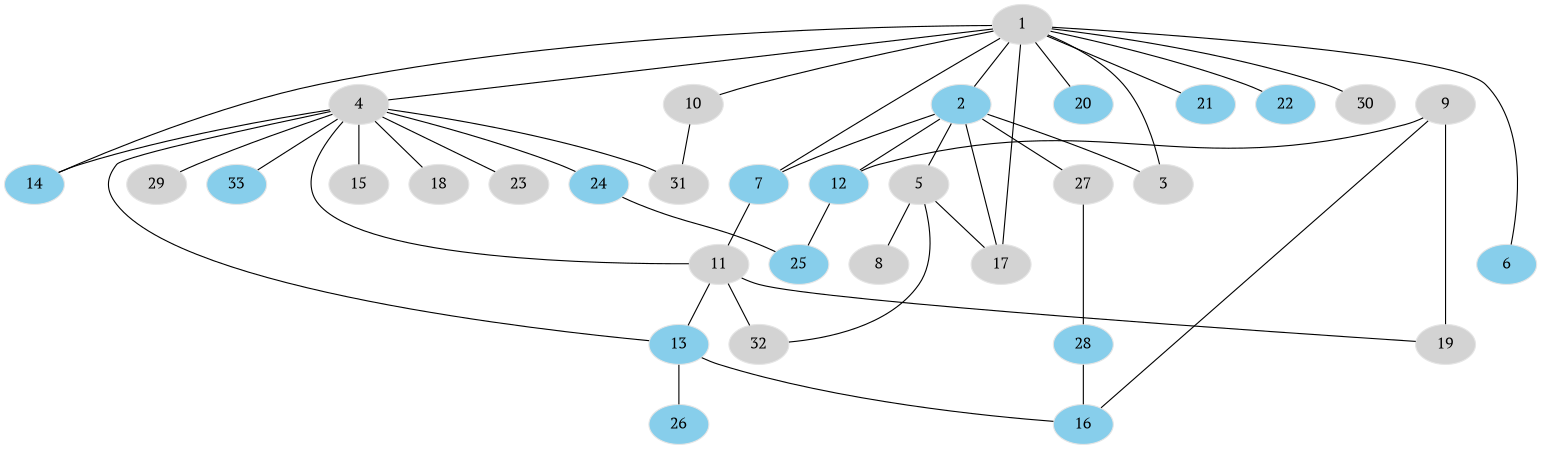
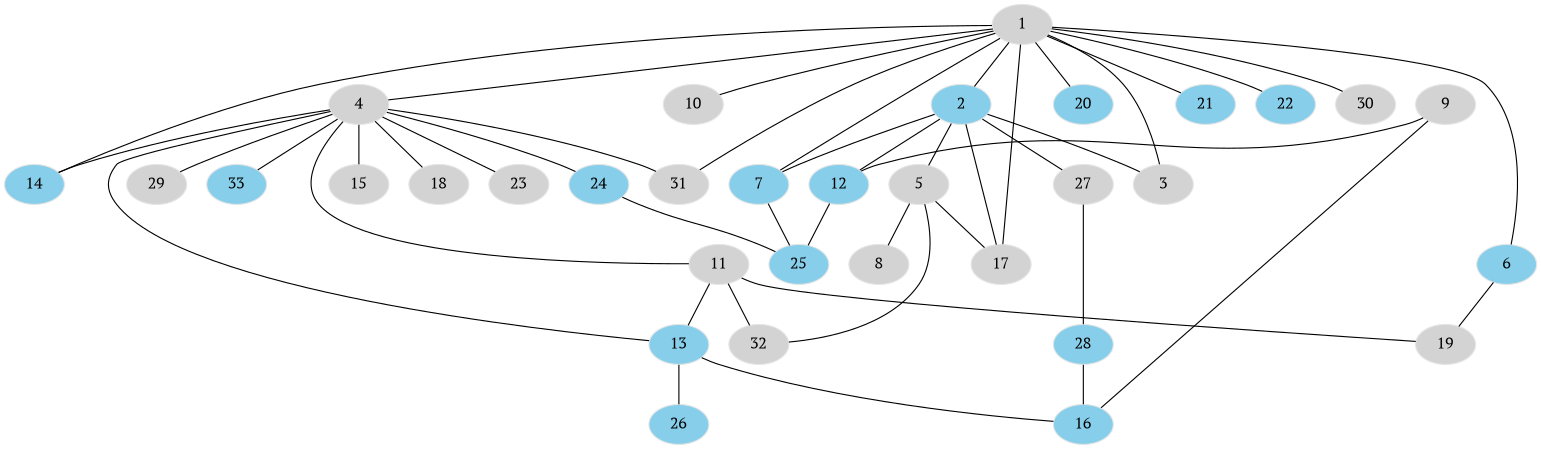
edge "10" -- "31": now "1" -- "31"
edge "7" -- "11": now "7" -- "25"
edge "9" -- "19": now "6" -- "19"
